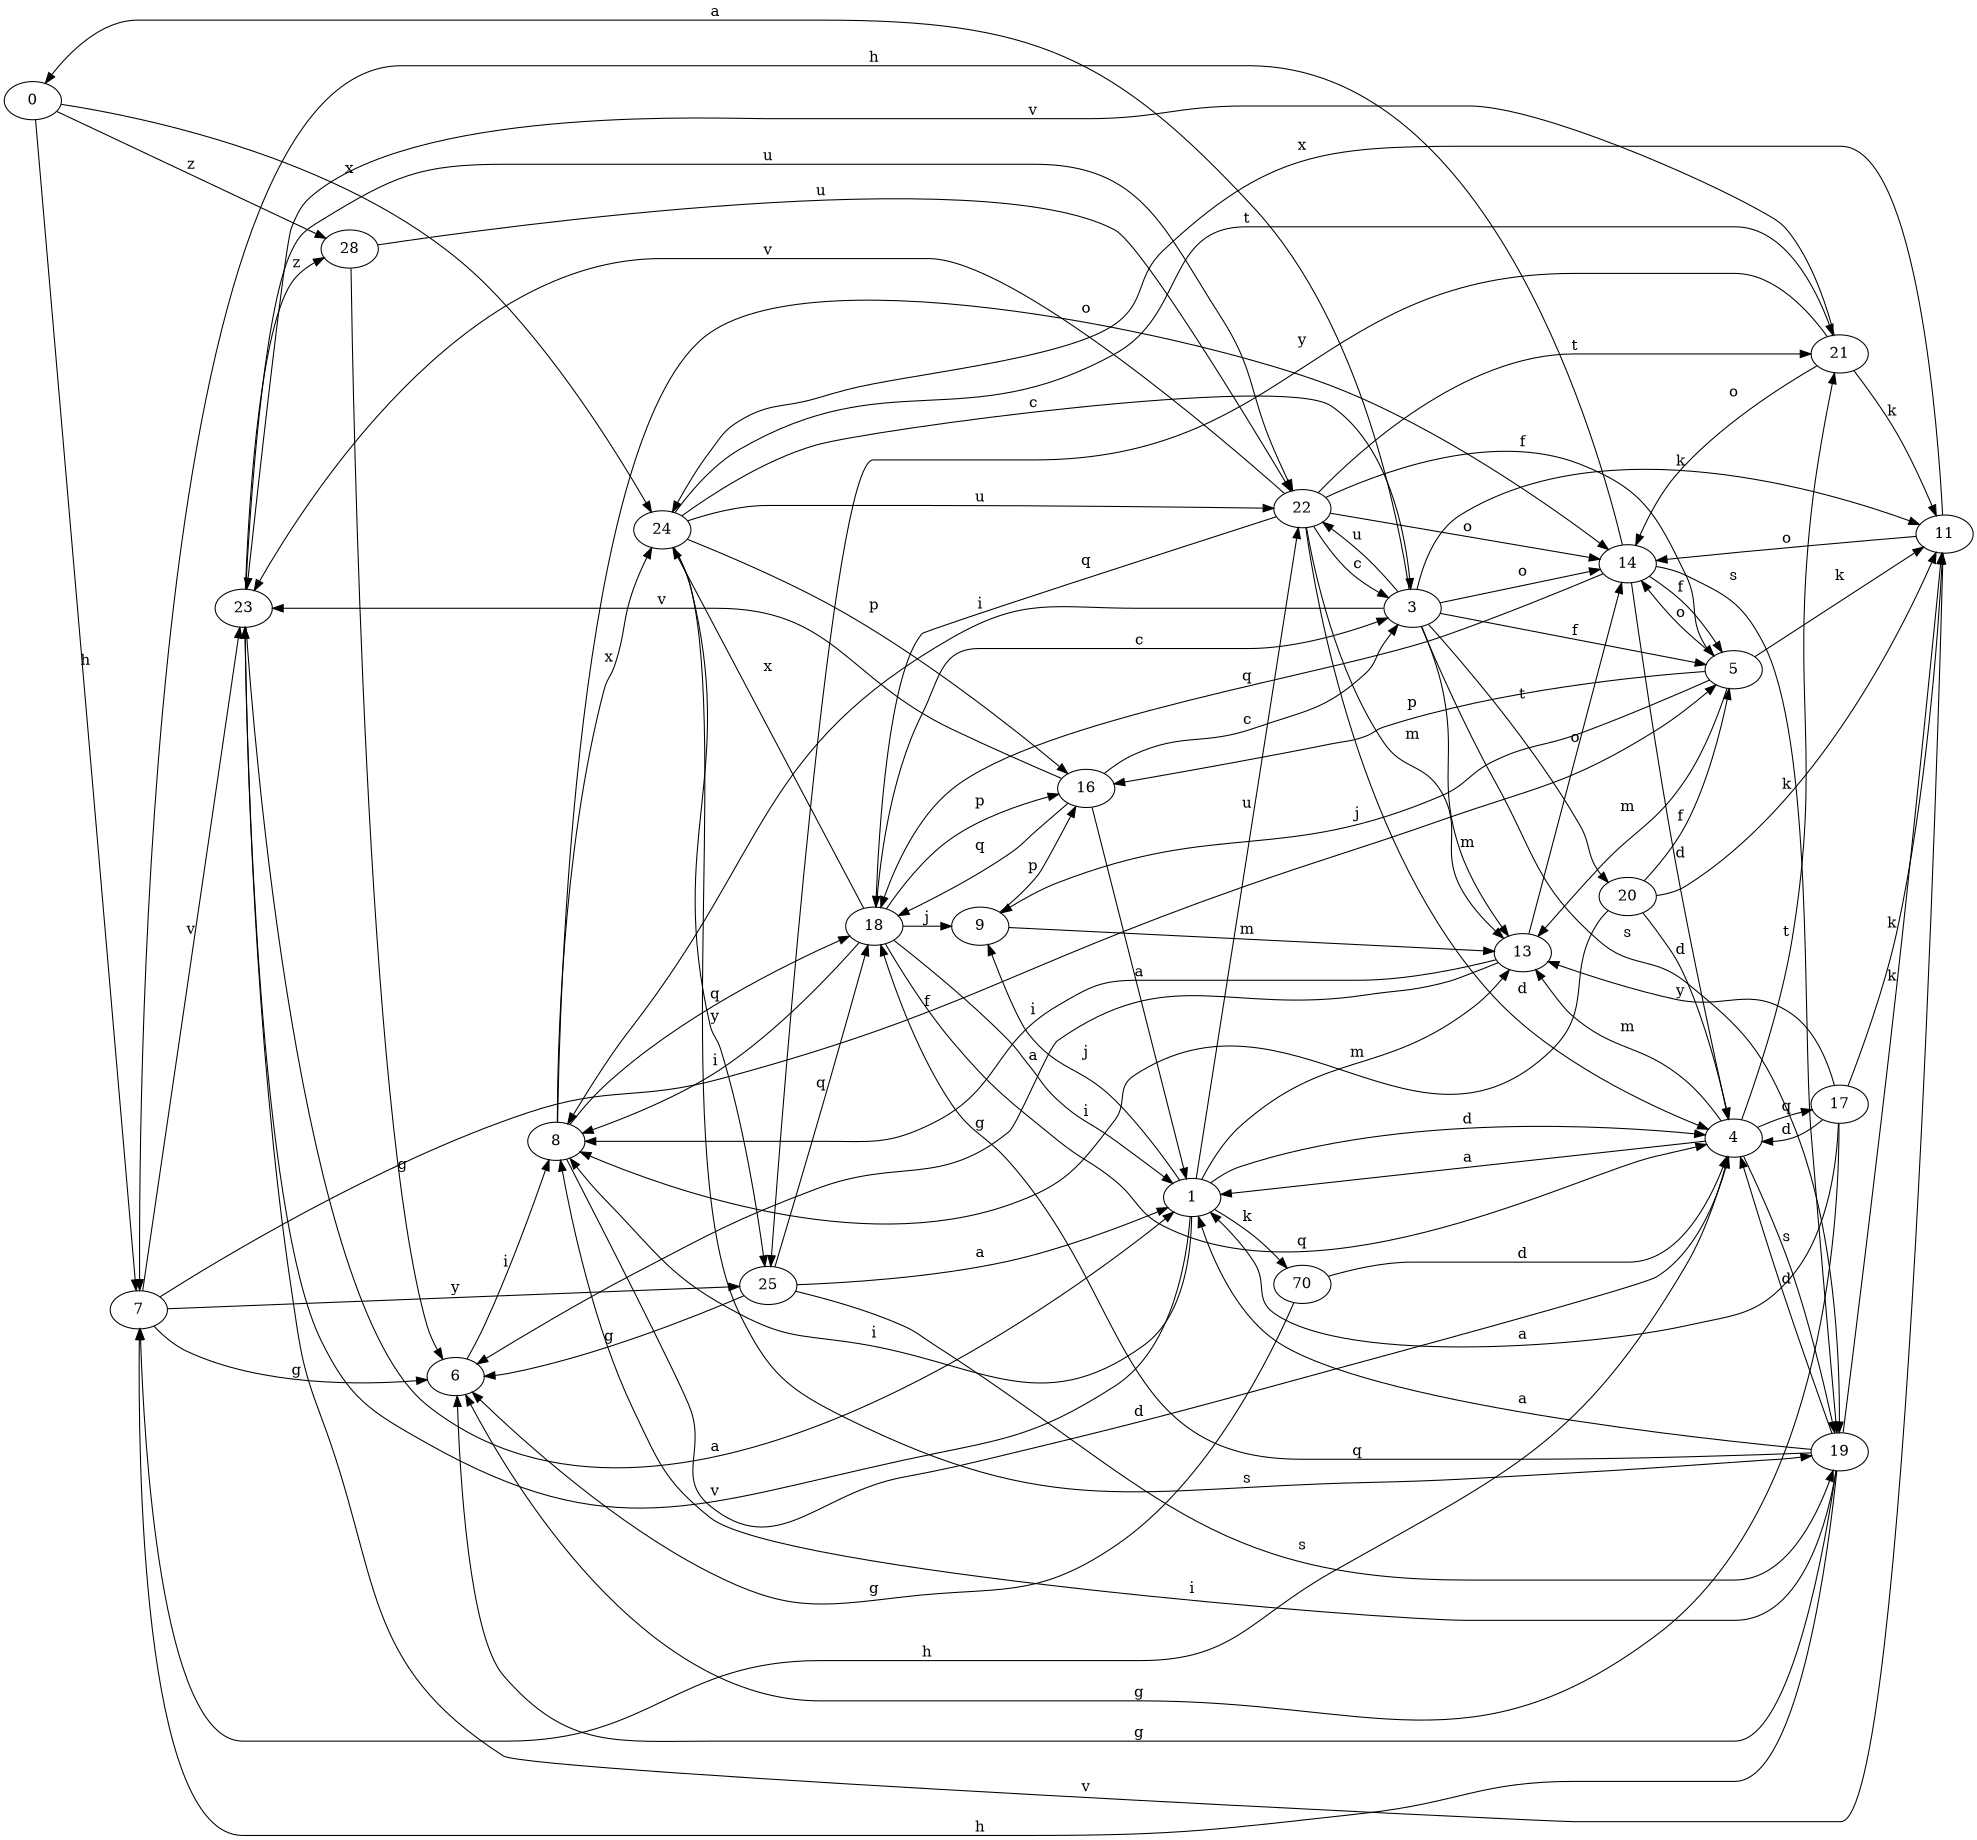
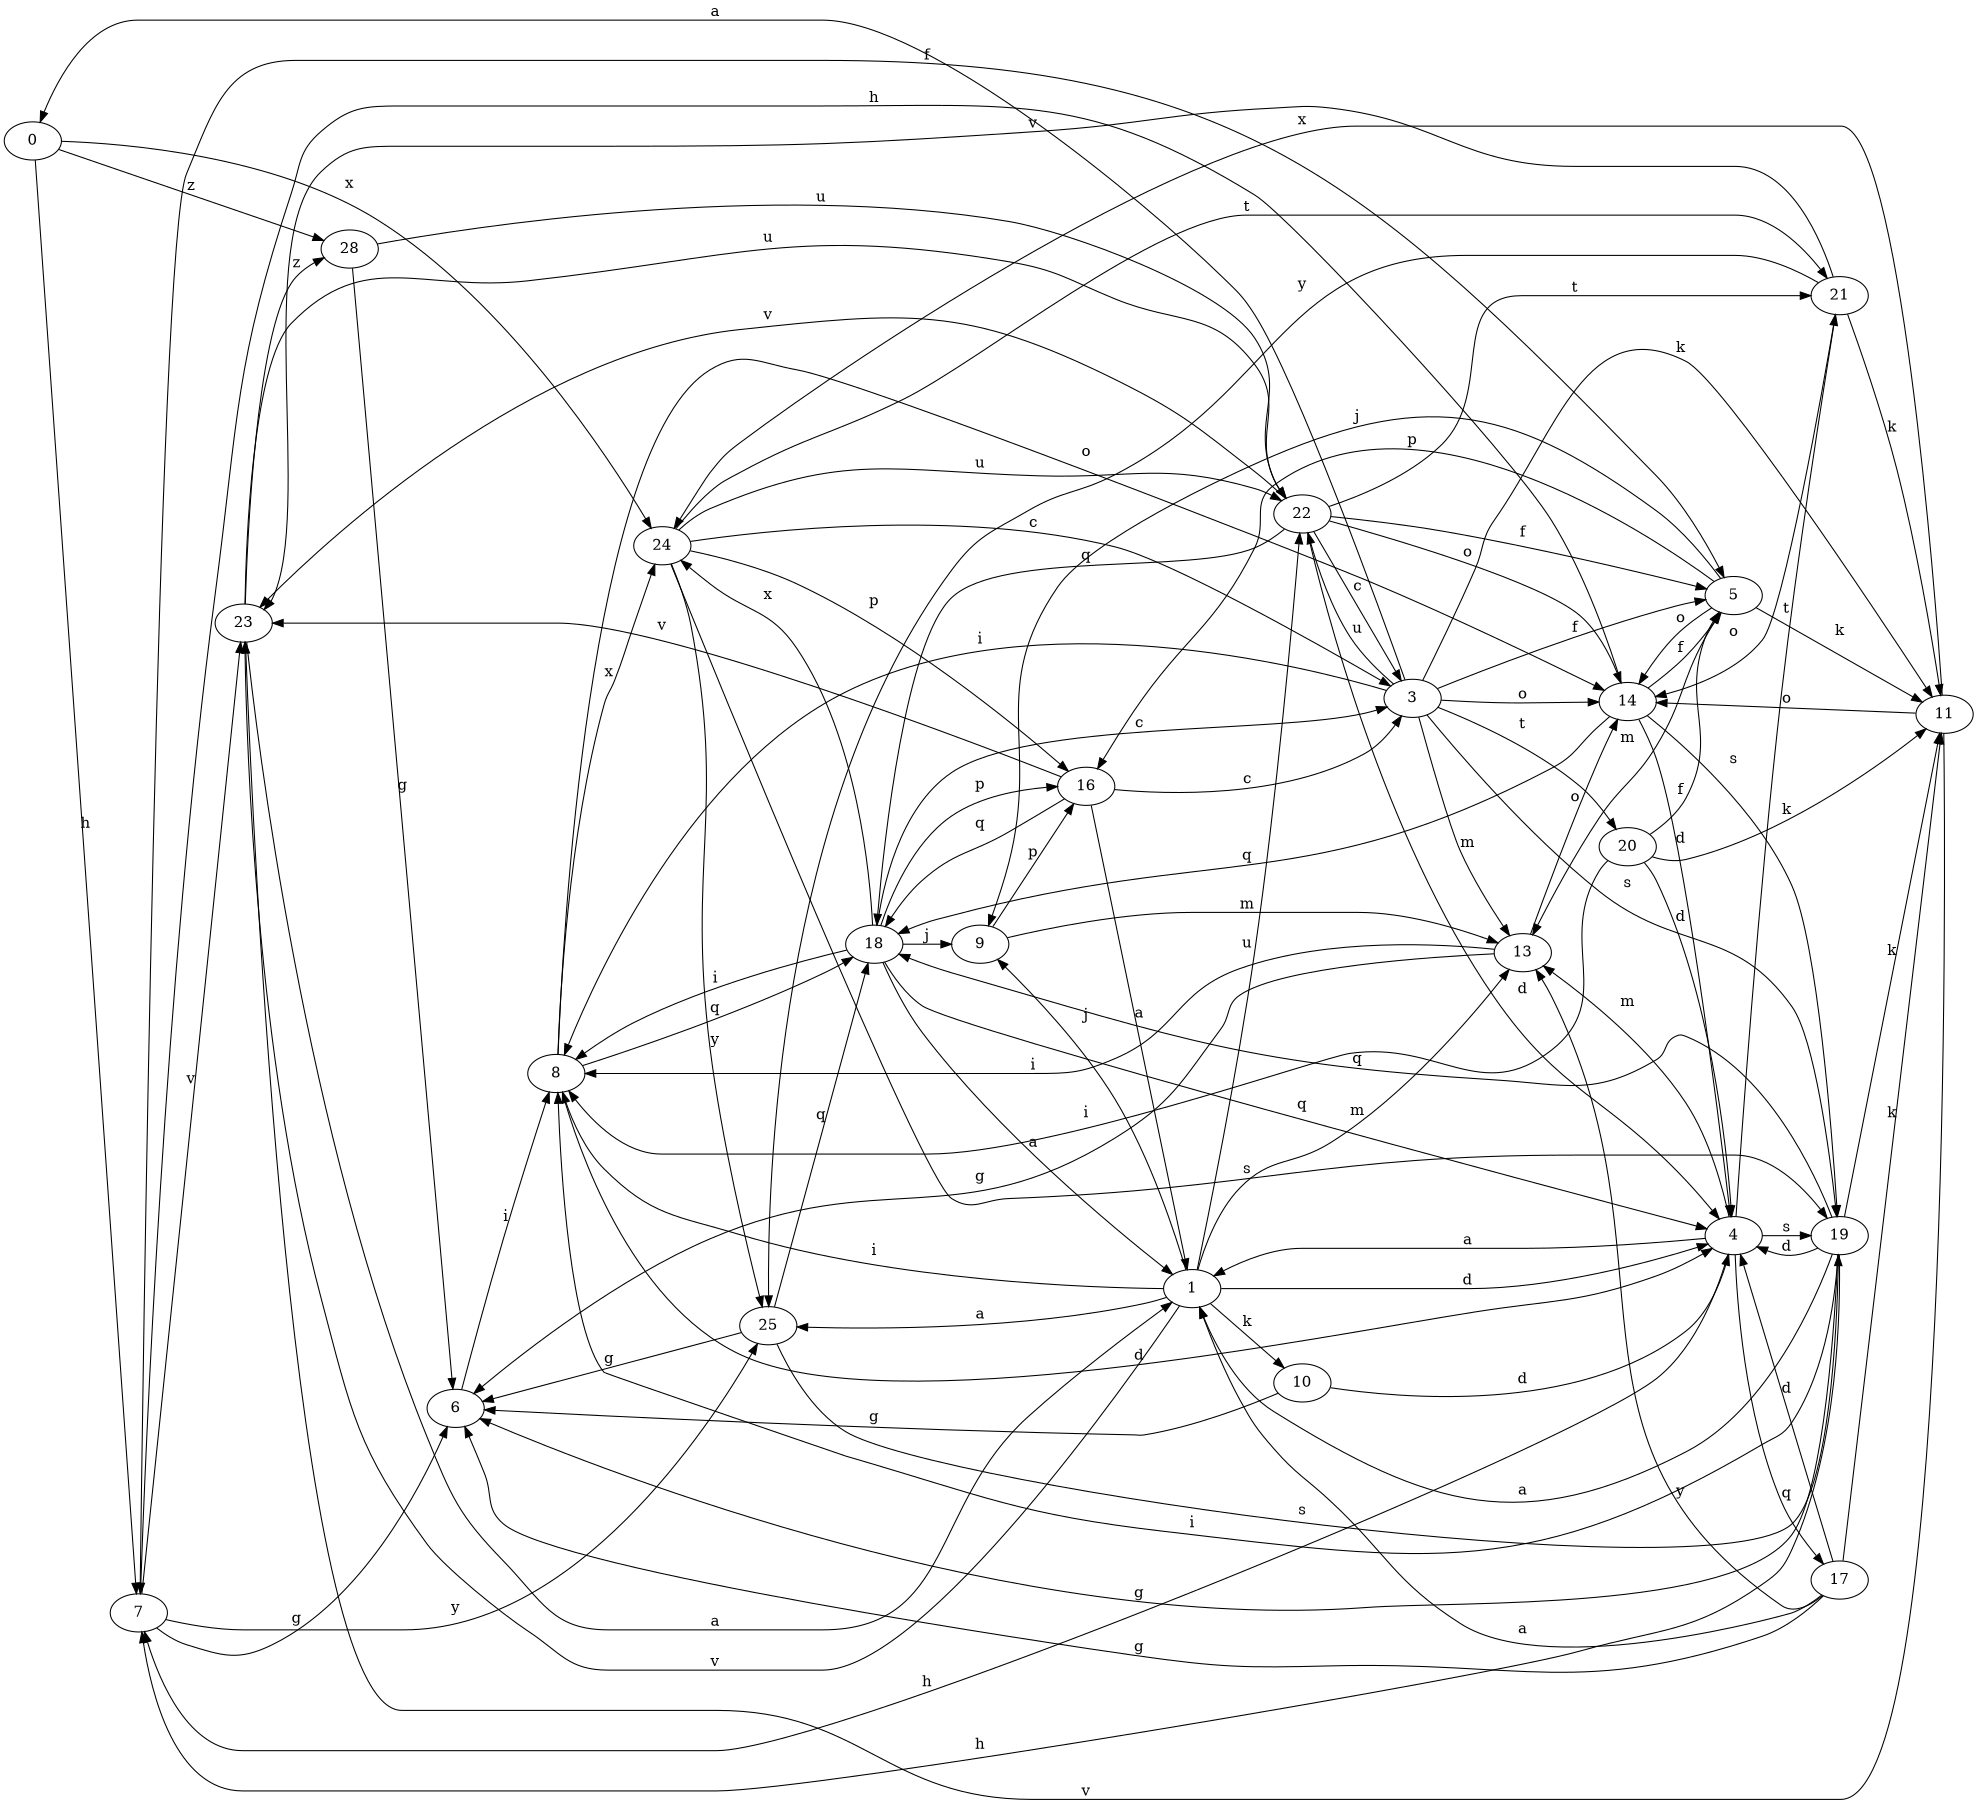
edge "22" -> "13": removed, label "m"
edge "25" -> "1": reversed
node "70": label "70" -> "10"
